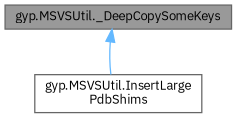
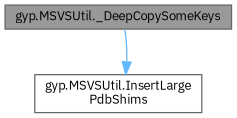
edge "gyp.MSVSUtil.InsertLarge PdbShims" -> "gyp.MSVSUtil._DeepCopySomeKeys": reversed
